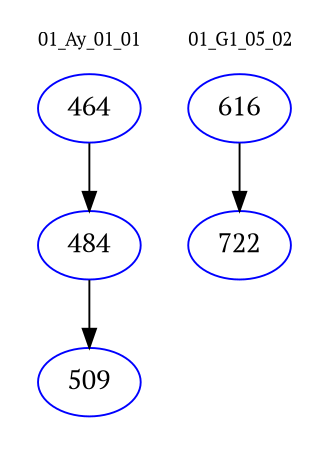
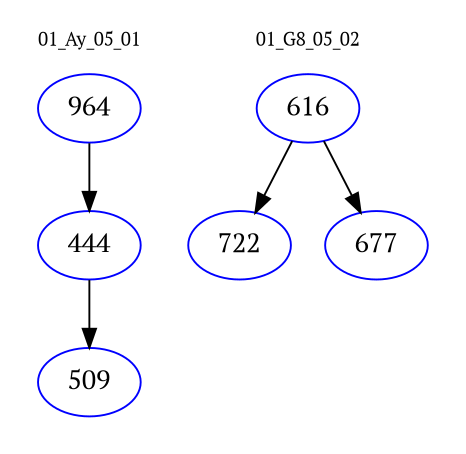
cluster "01_Ay_01_01": label "01_Ay_01_01" -> "01_Ay_05_01"
cluster "01_G1_05_02": label "01_G1_05_02" -> "01_G8_05_02"
node "464": label "464" -> "964"
node "484": label "484" -> "444"
node "677": added
